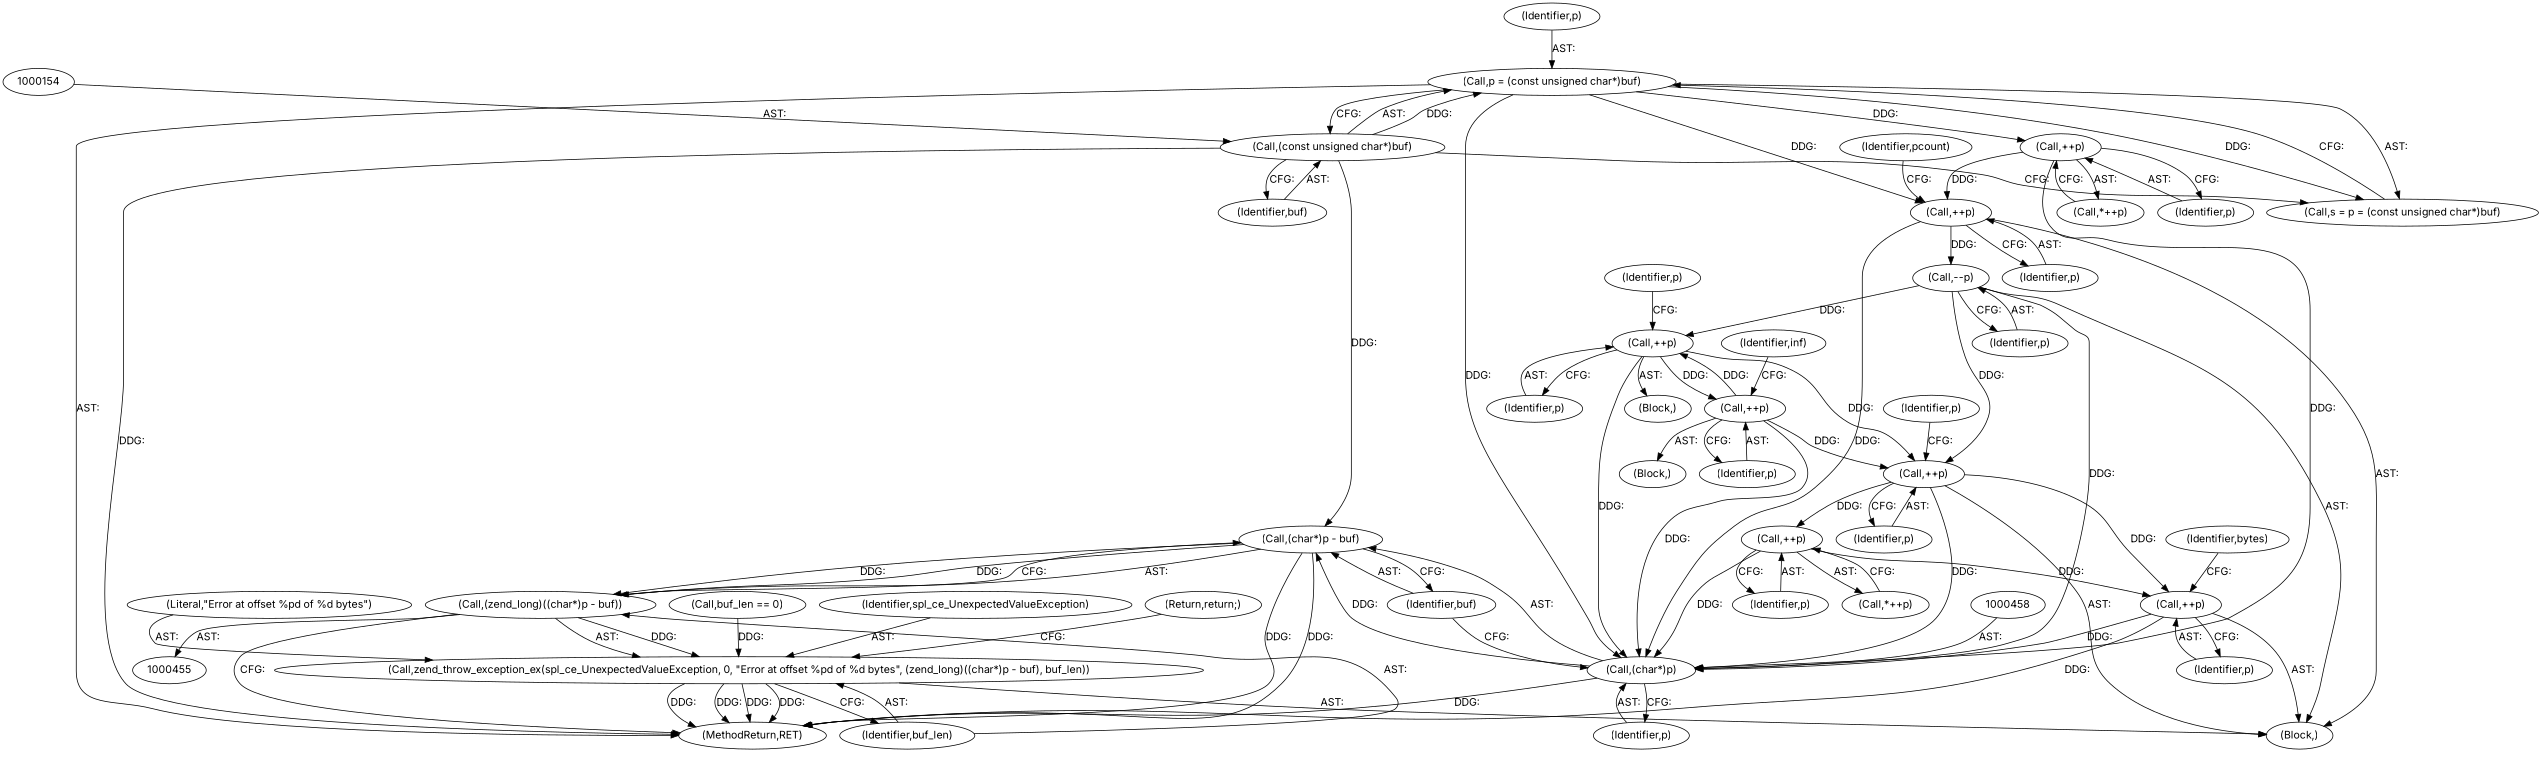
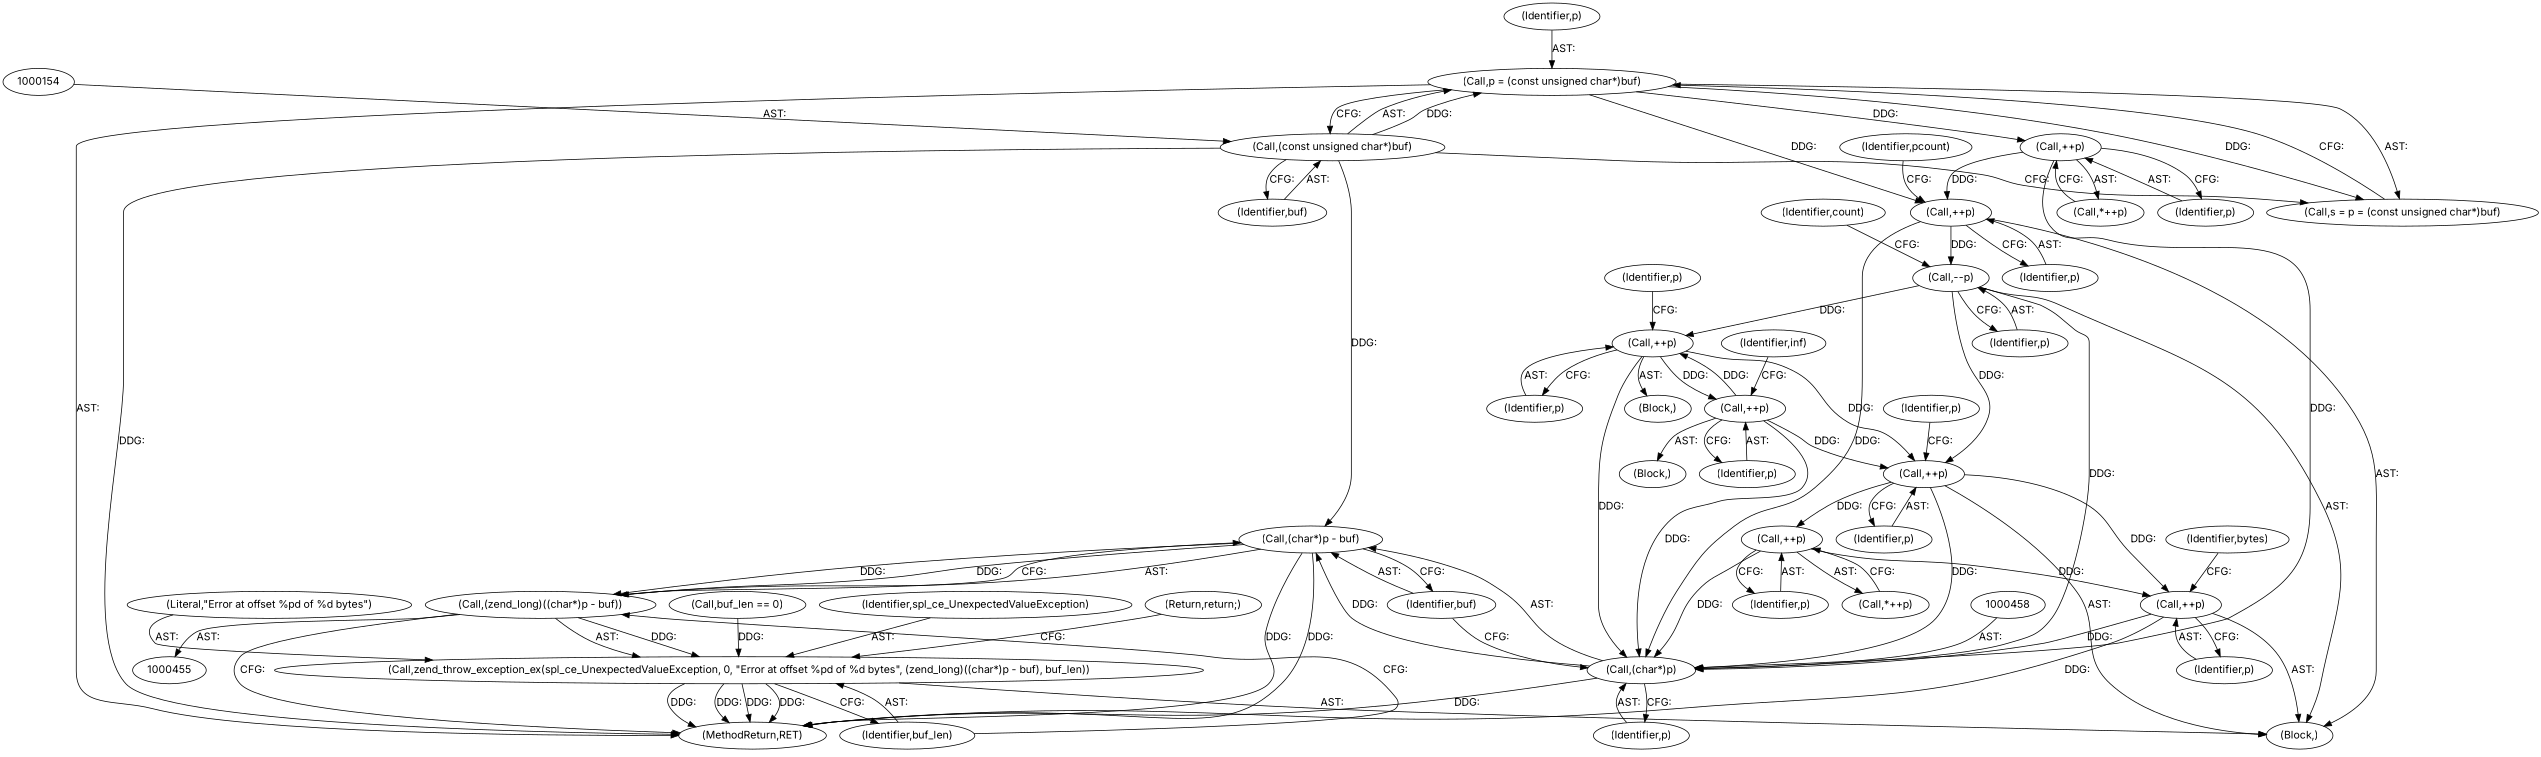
node "(Identifier,count)": added
edge "(Call,p = (const unsigned char*)buf)" -> "(Call,(char*)p)": removed, label "DDG:"
edge "(Identifier,buf_len)" -> "(Call,(zend_long)((char*)p - buf))": label "AST: " -> "CFG: "
